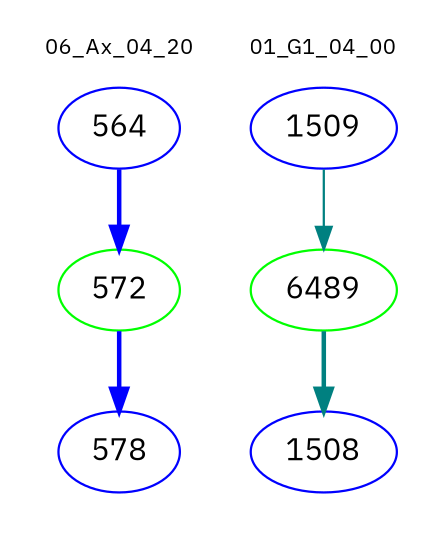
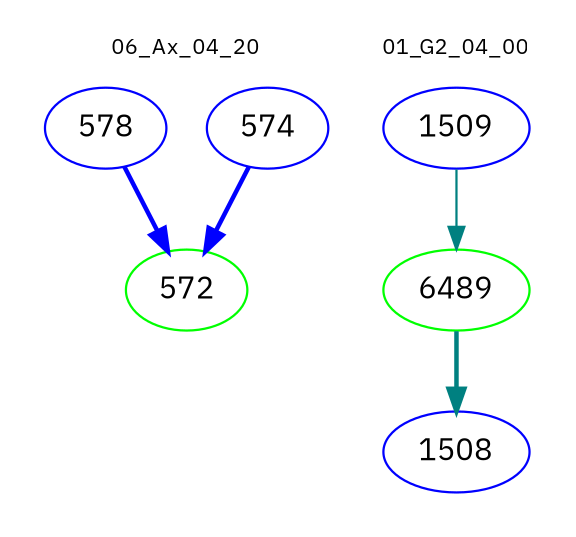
cluster "01_G1_04_00": label "01_G1_04_00" -> "01_G2_04_00"
node "564": label "564" -> "574"
edge "572" -> "578": reversed
